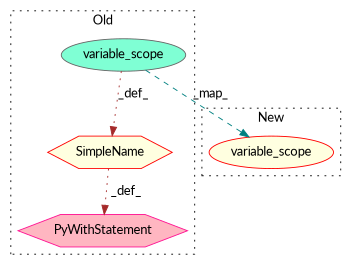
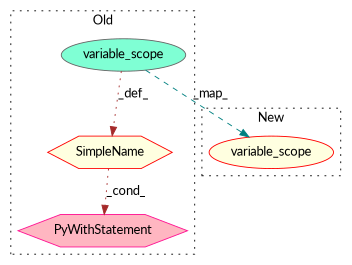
edge "SimpleName" -> "PyWithStatement": label "_def_" -> "_cond_"
